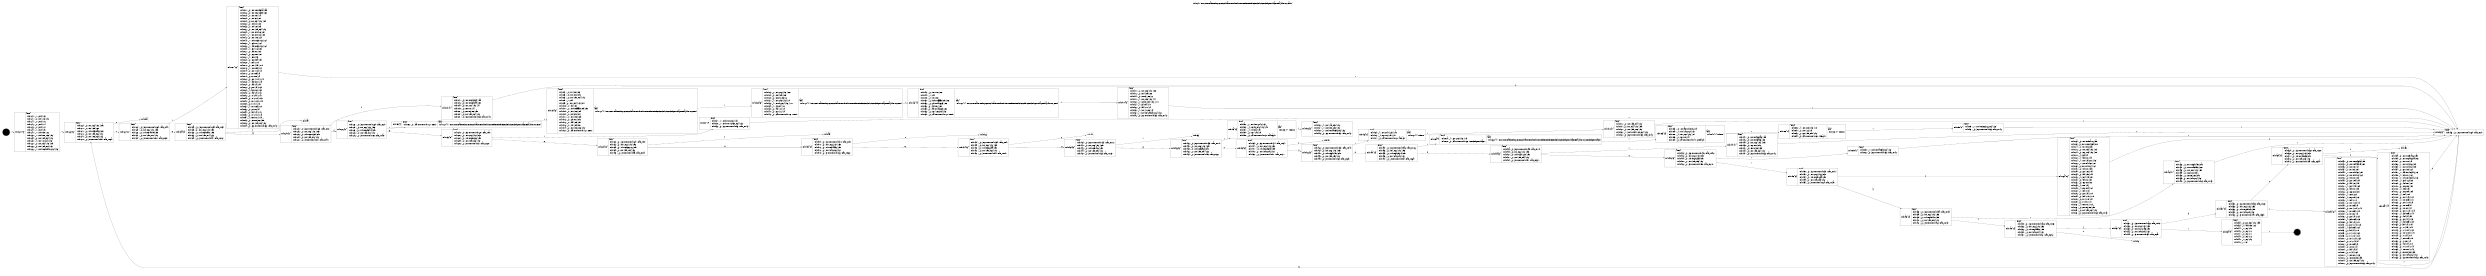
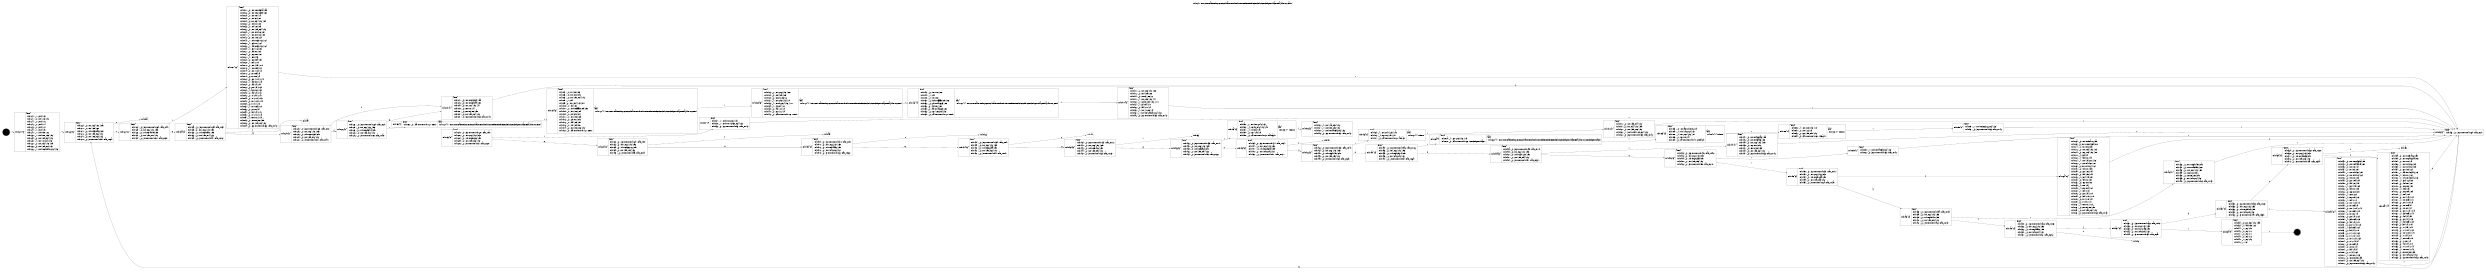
edge "0x4018c6 [22]" -> "0x4018dc [22]": now "0x4018c6 [22]" -> "0x401cd1 [27]"
